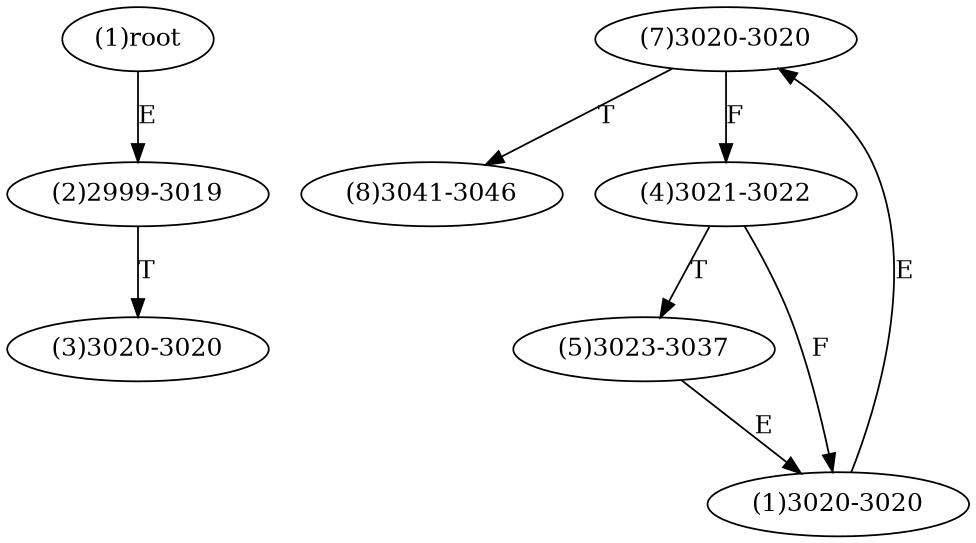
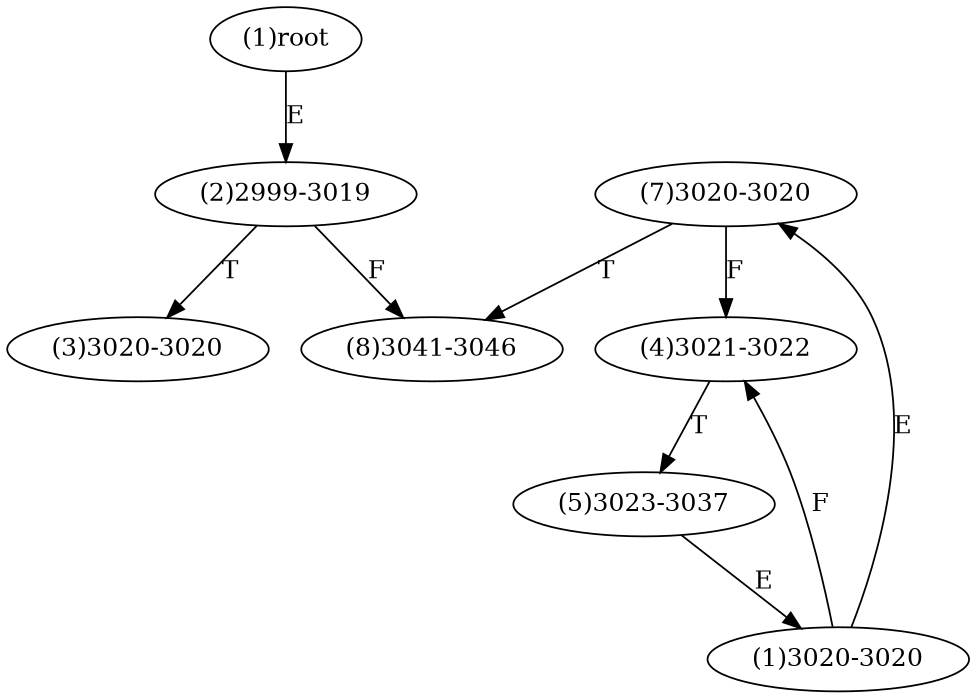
edge "(2)2999-3019" -> "(8)3041-3046": added, label "F"
edge "(4)3021-3022" -> "(1)3020-3020": reversed
